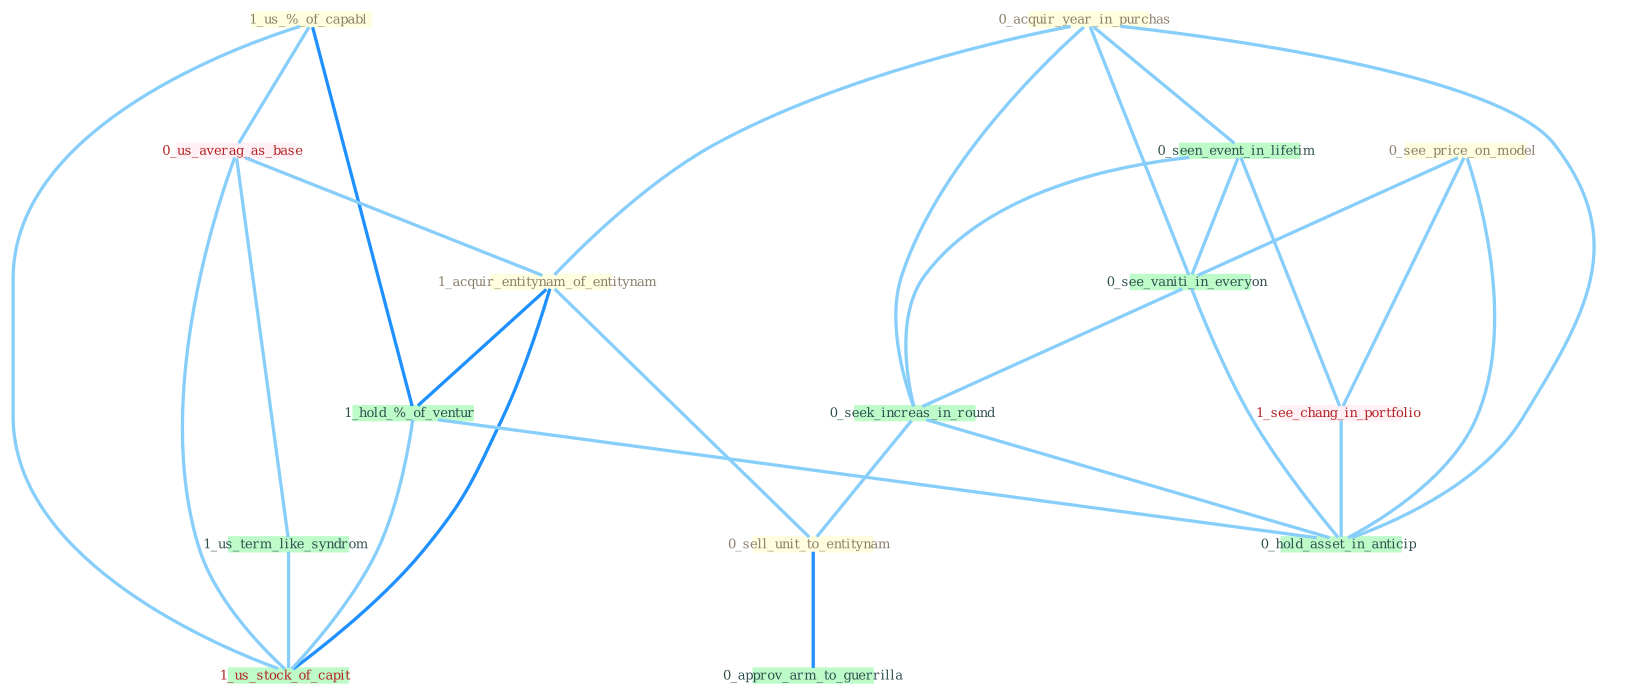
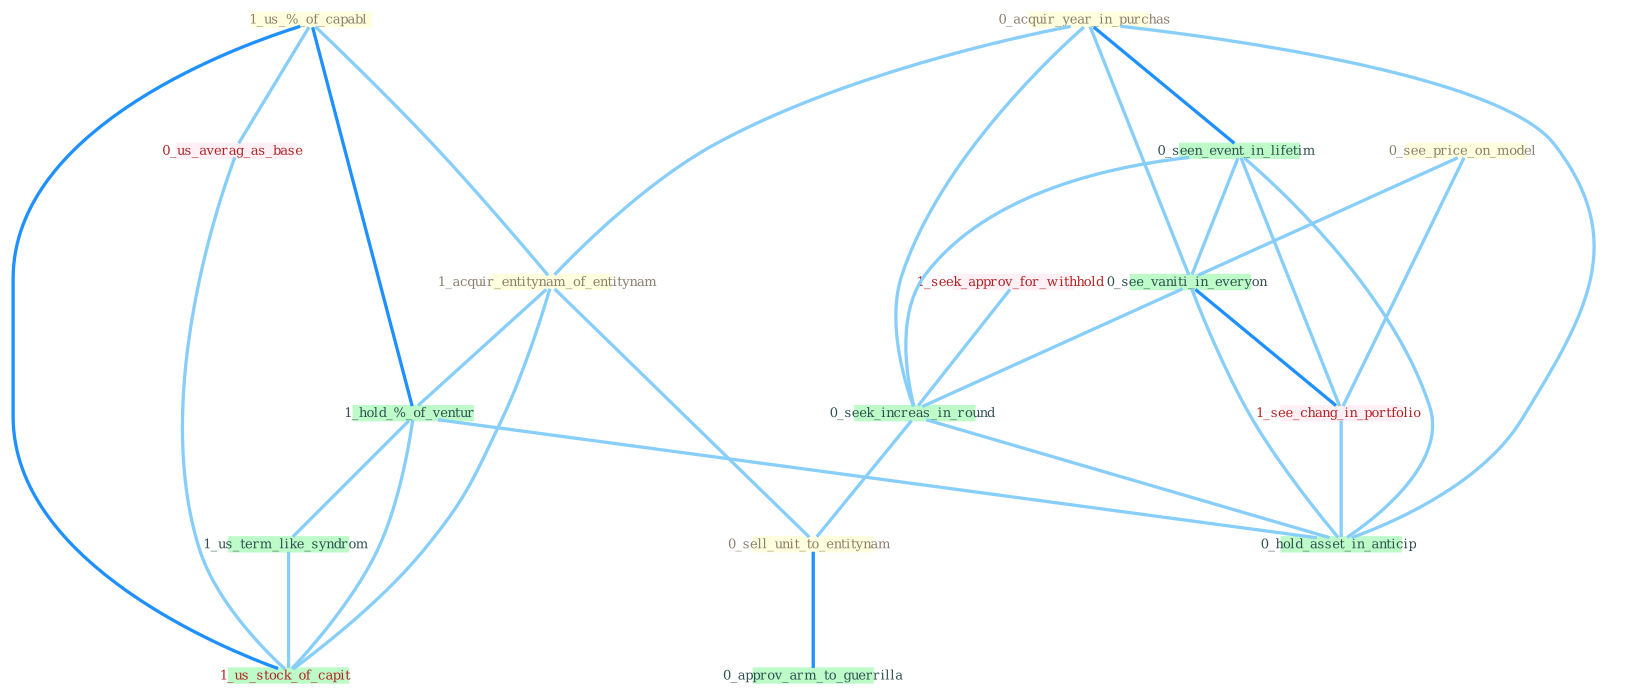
edge "0_acquir_year_in_purchas" -- "0_seen_event_in_lifetim": color #87cefa -> #1e90ff
edge "0_us_averag_as_base" -- "1_acquir_entitynam_of_entitynam": now "1_us_%_of_capabl" -- "1_acquir_entitynam_of_entitynam"
node "1_seek_approv_for_withhold": added
edge "1_us_%_of_capabl" -- "1_us_stock_of_capit": color #87cefa -> #1e90ff
edge "0_us_averag_as_base" -- "1_us_term_like_syndrom": now "1_hold_%_of_ventur" -- "1_us_term_like_syndrom"
edge "1_acquir_entitynam_of_entitynam" -- "1_hold_%_of_ventur": color #1e90ff -> #87cefa
edge "0_see_vaniti_in_everyon" -- "1_see_chang_in_portfolio": added
edge "0_see_price_on_model" -- "0_hold_asset_in_anticip": now "0_seen_event_in_lifetim" -- "0_hold_asset_in_anticip"
edge "1_acquir_entitynam_of_entitynam" -- "1_us_stock_of_capit": color #1e90ff -> #87cefa
